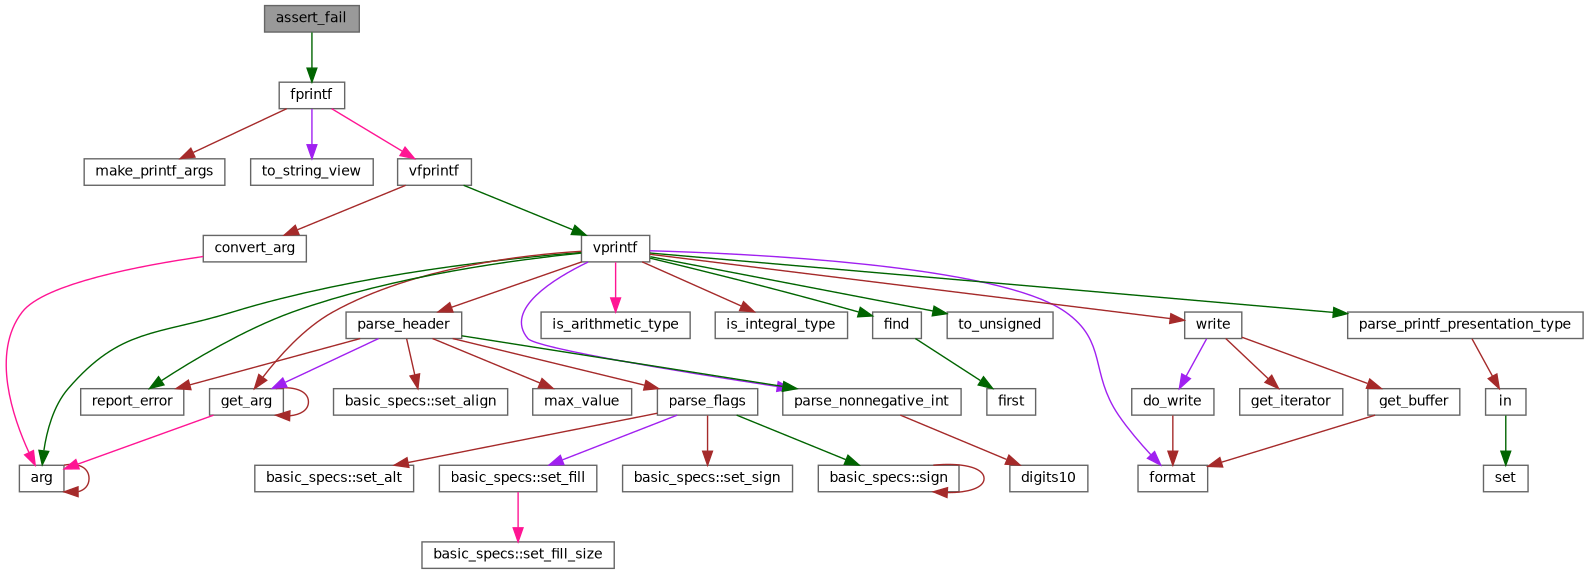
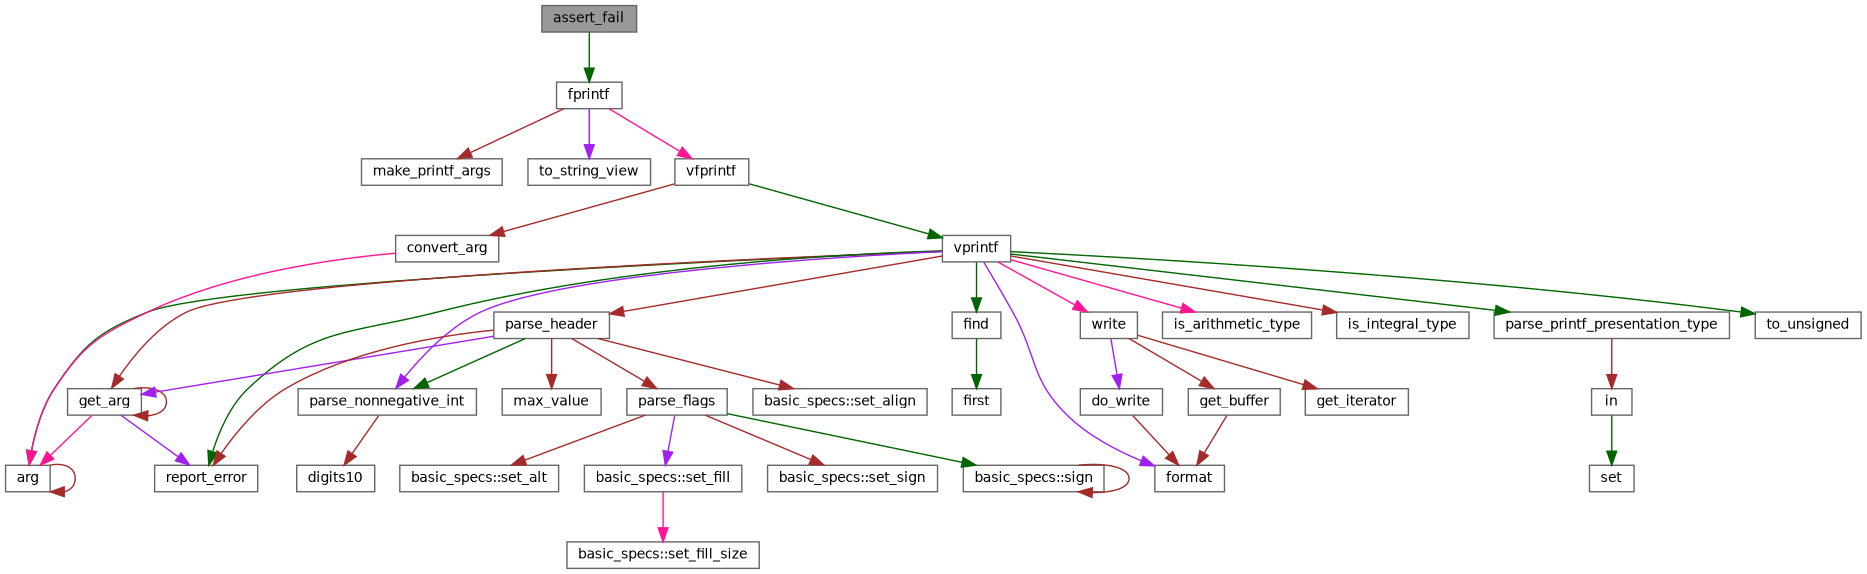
edge "vprintf" -> "write": color brown -> deeppink
edge "get_arg" -> "report_error": added
